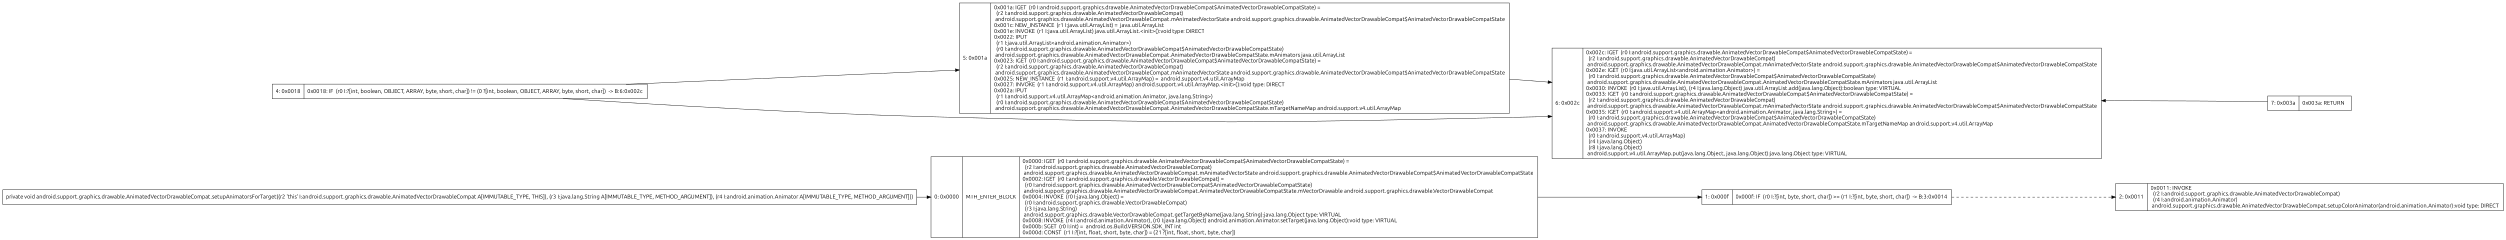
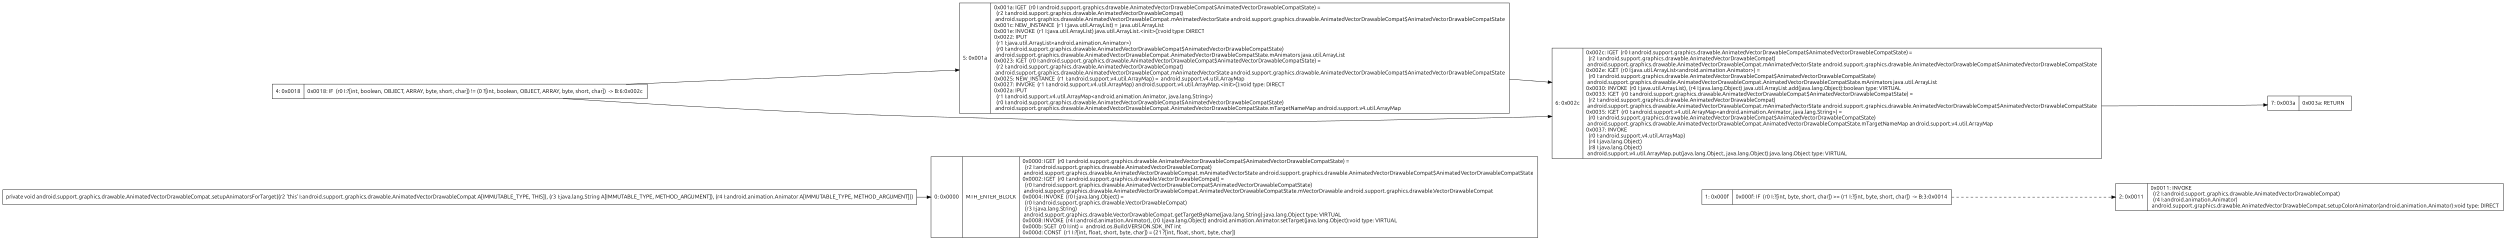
edge "7: 0x003a" -> "6: 0x002c": reversed
edge "0: 0x0000" -> "1: 0x000f": removed
